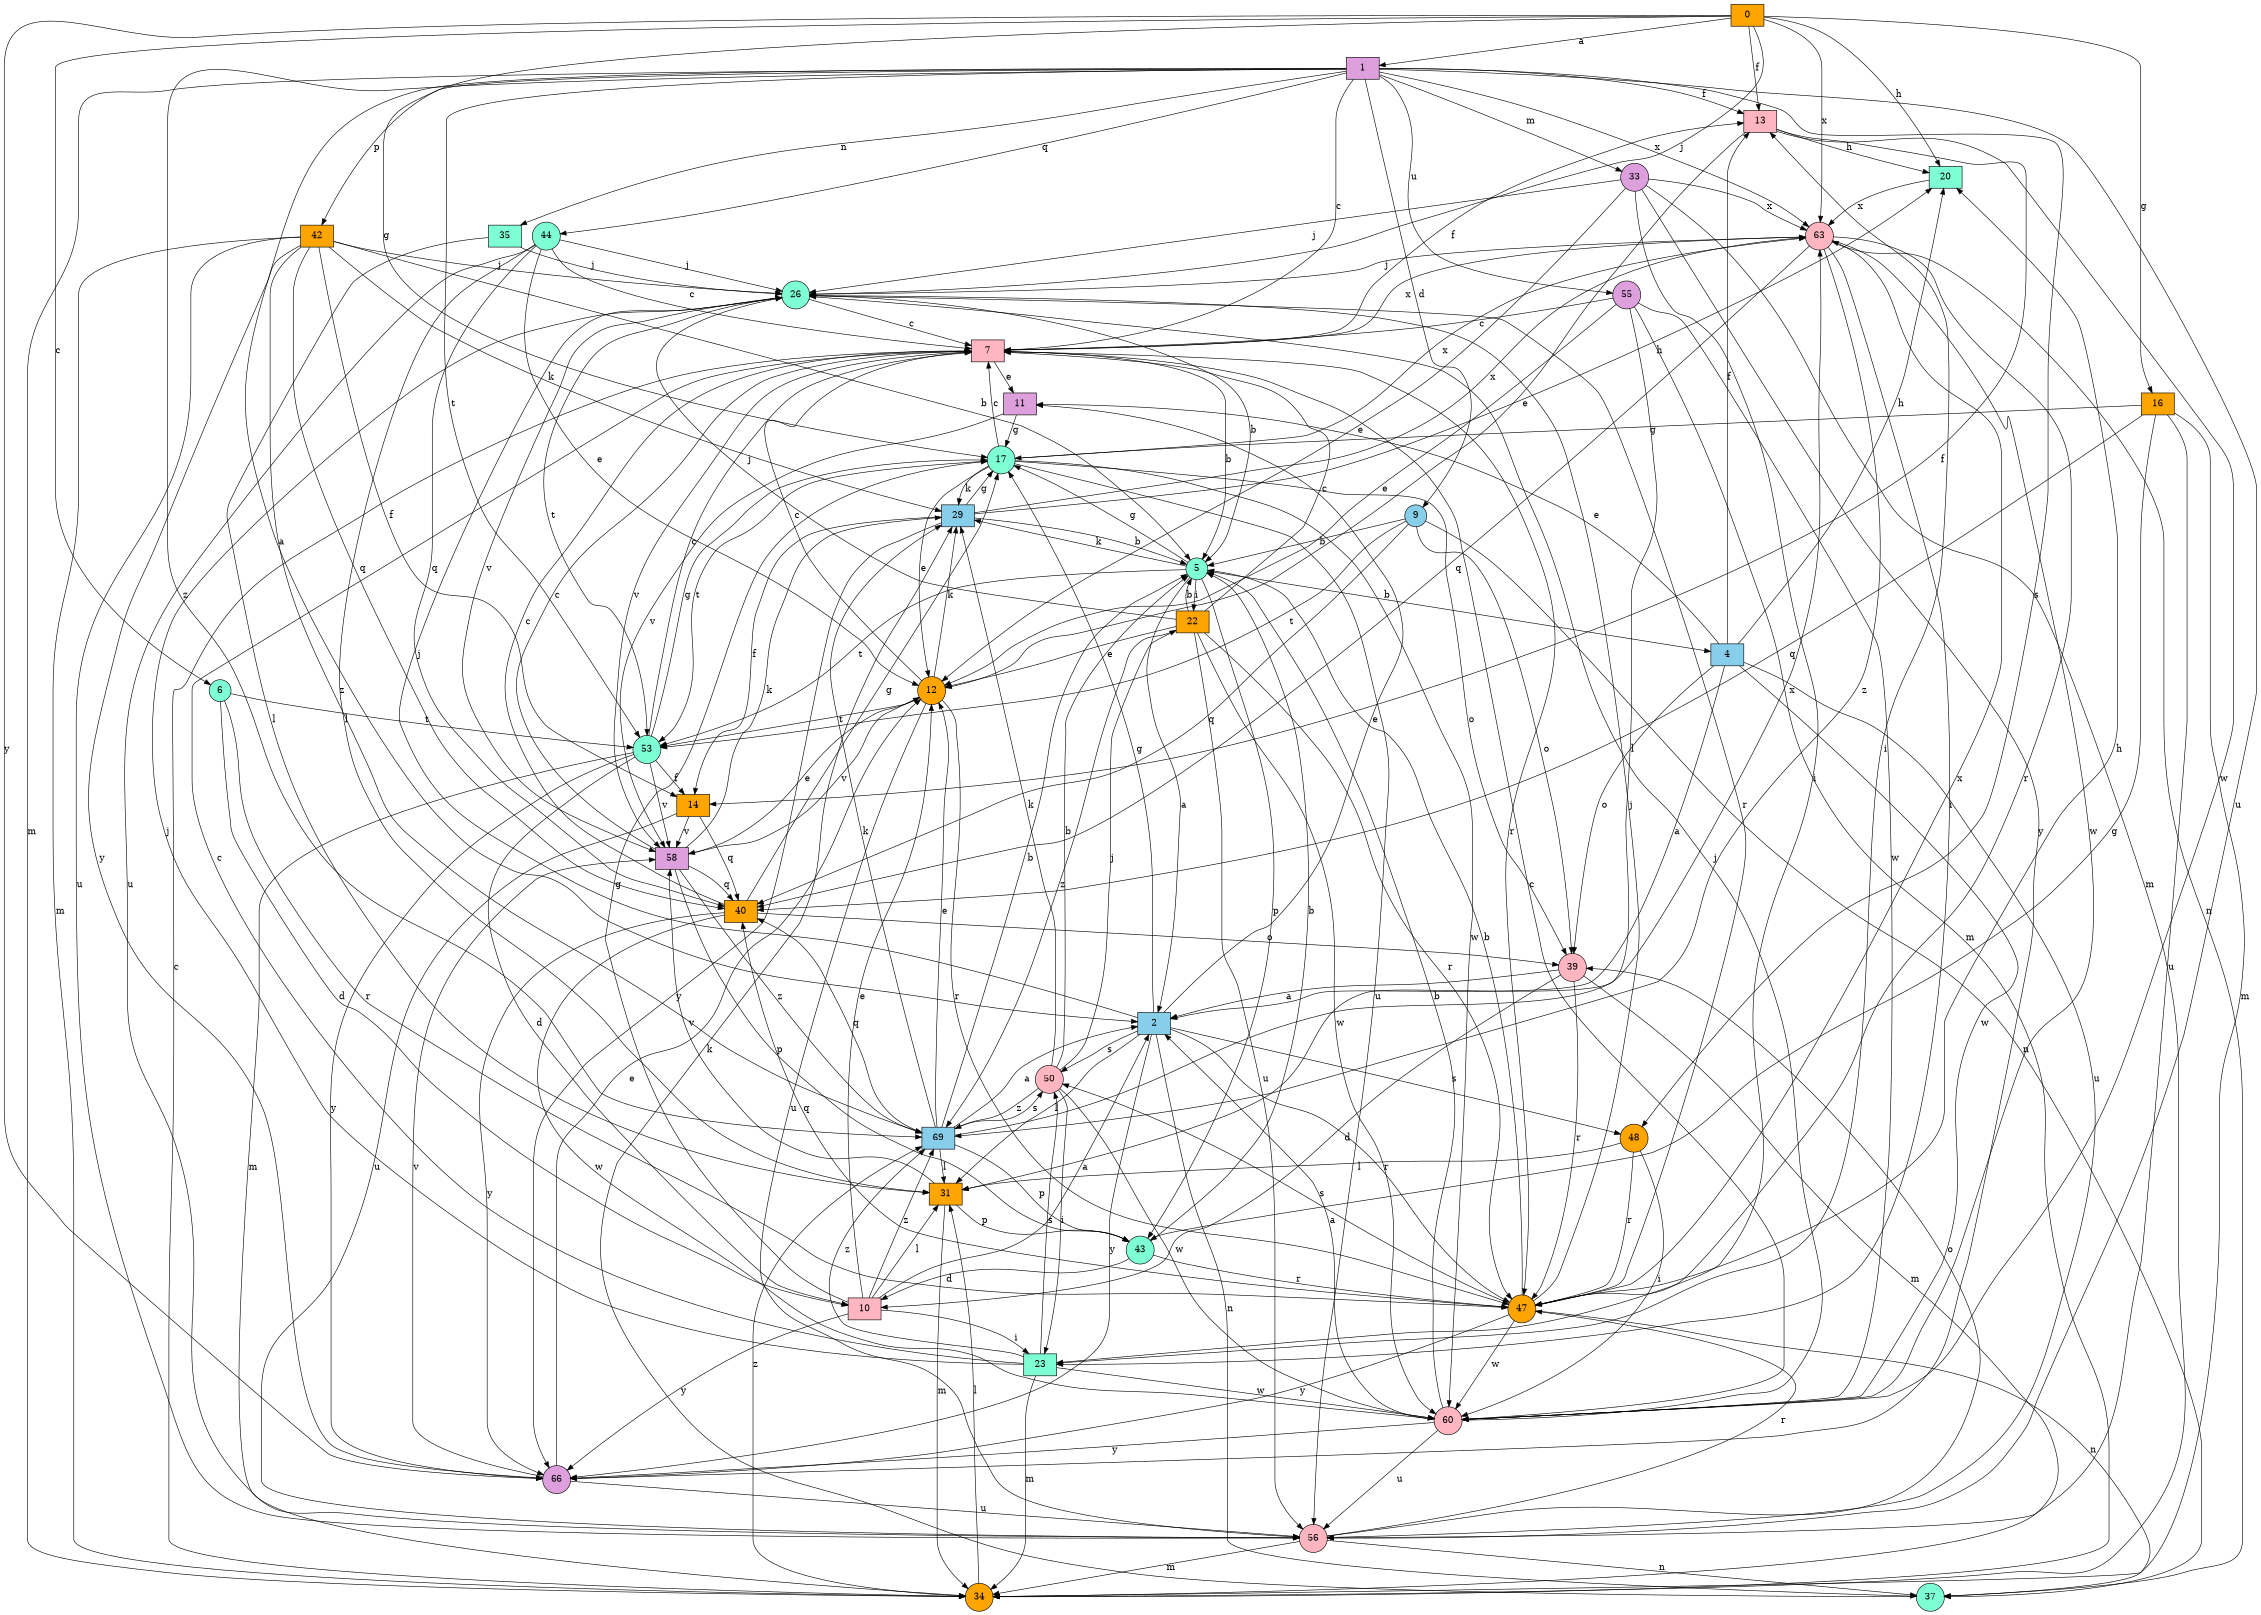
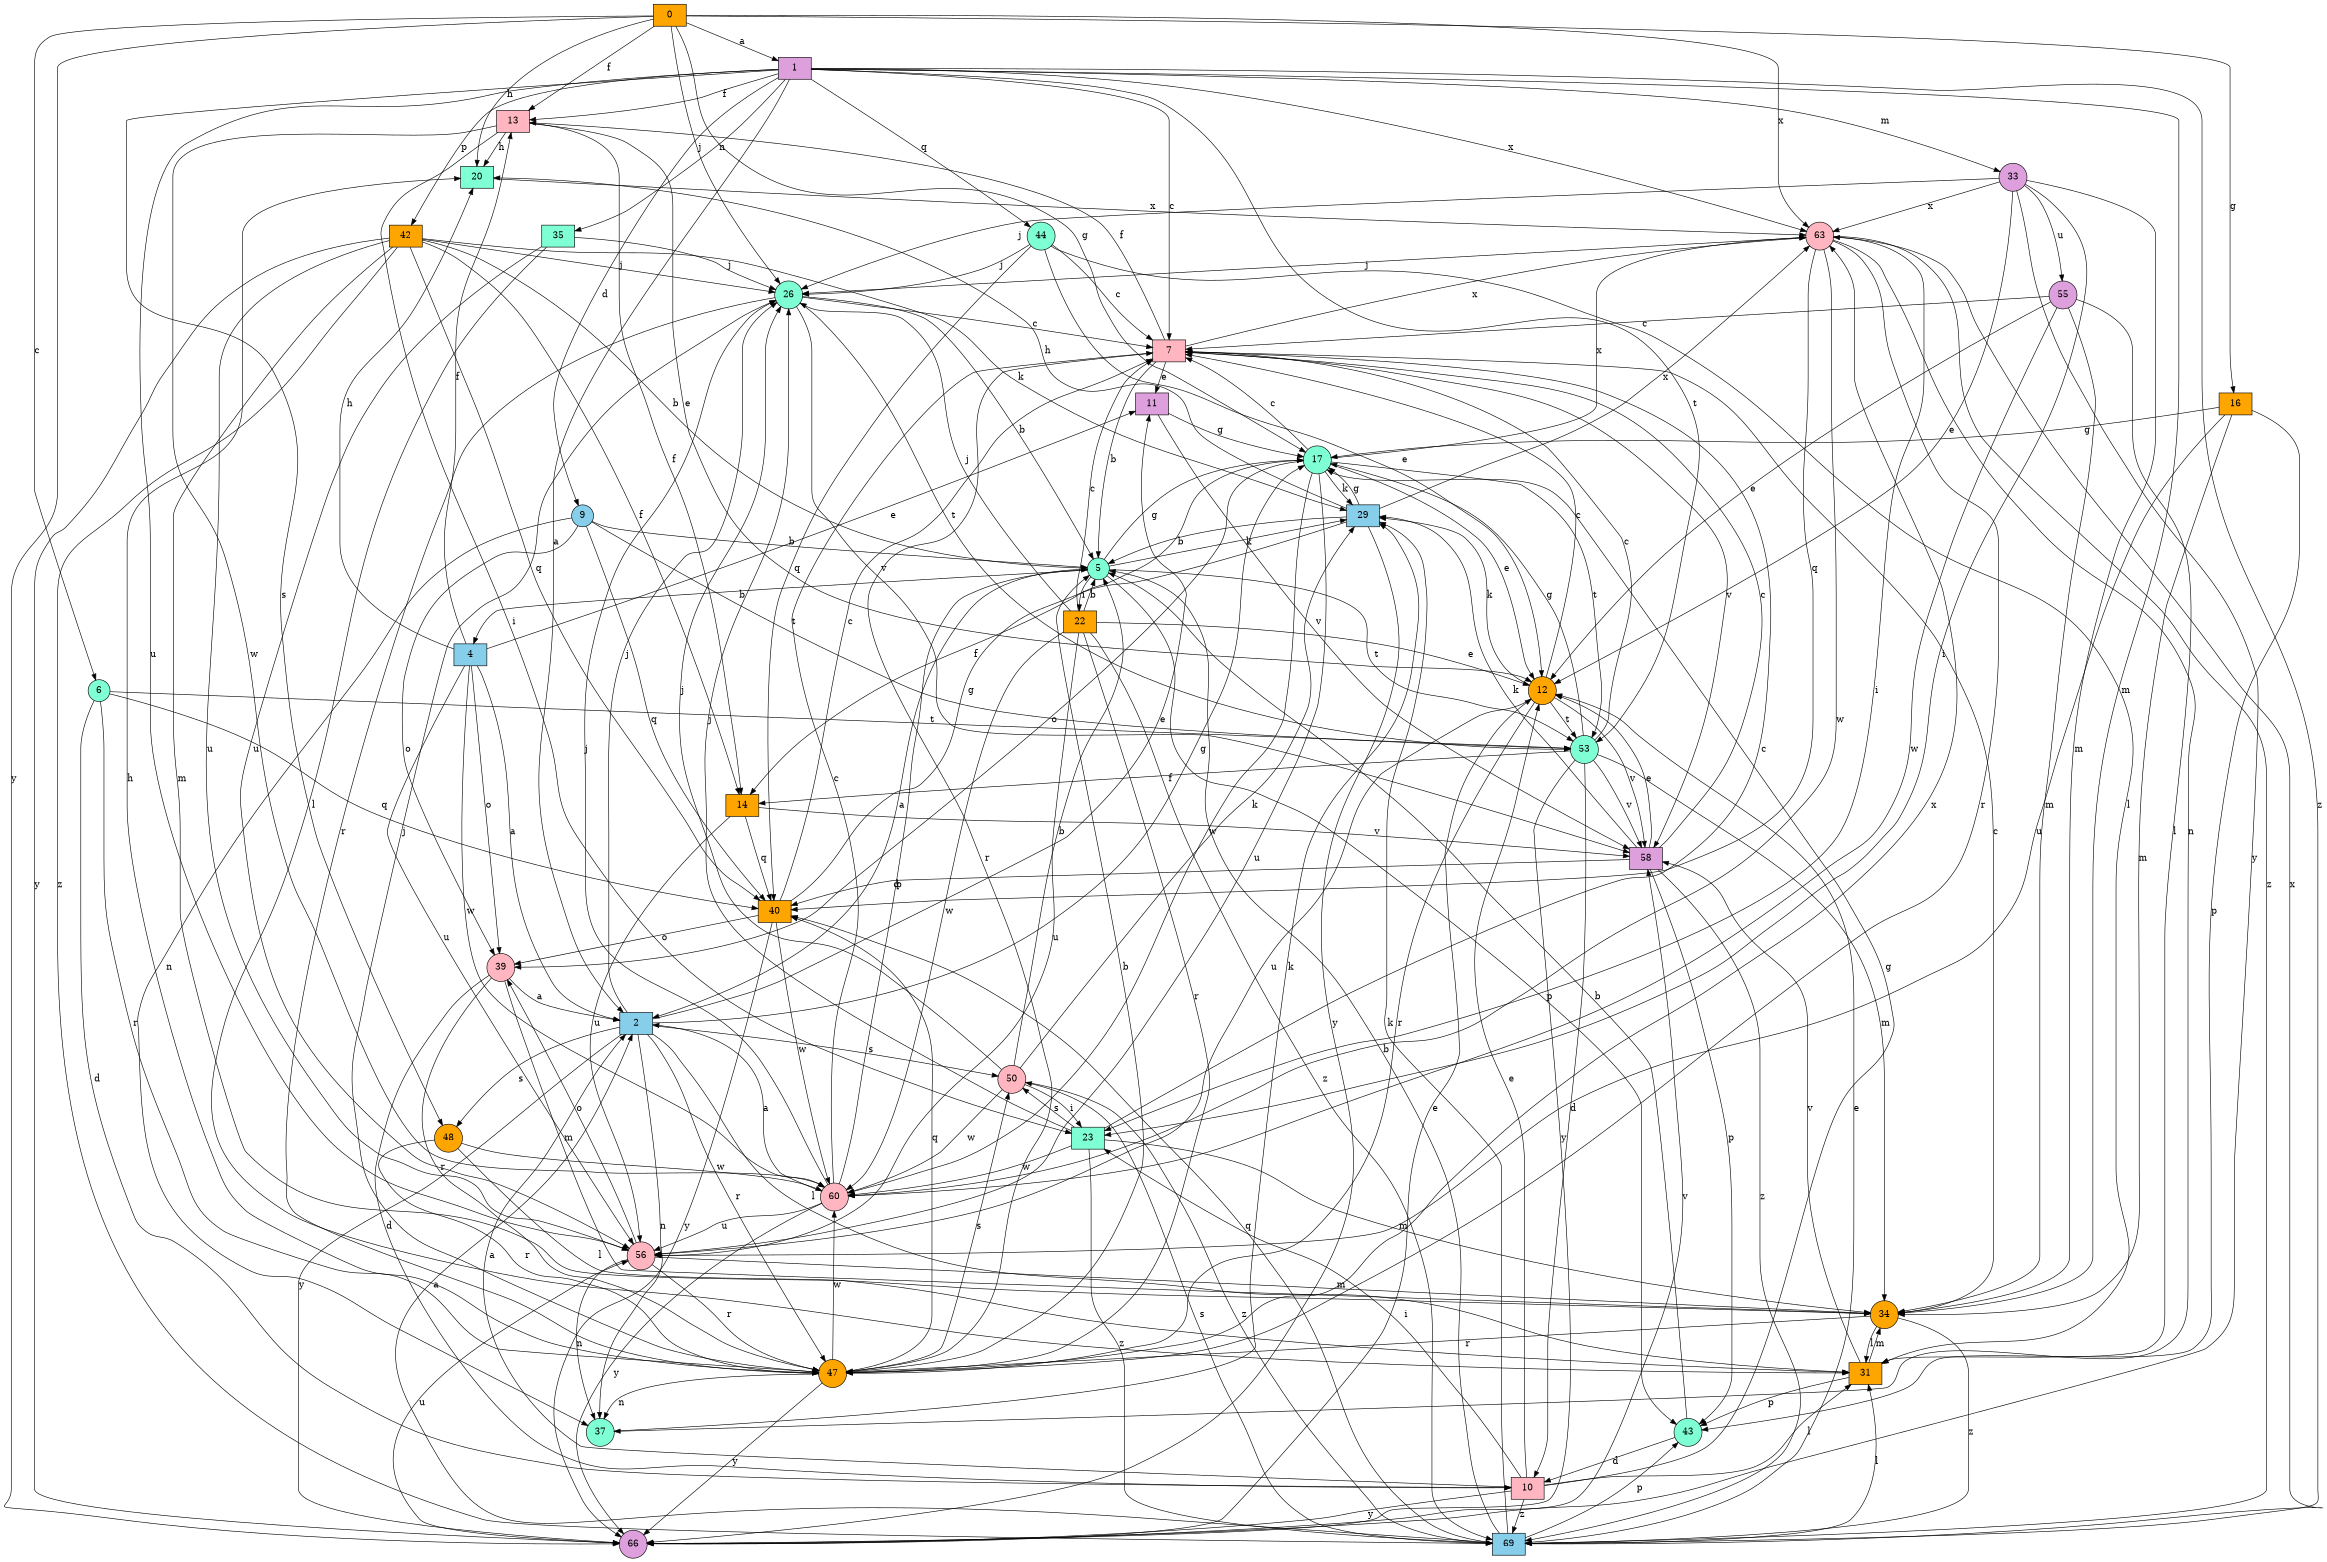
edge "1" -> "55": now "33" -> "55"
edge "16" -> "40": now "6" -> "40"
edge "16" -> "43": label "g" -> "p"
edge "50" -> "22": now "50" -> "26"
edge "23" -> "13": reversed
edge "48" -> "60": label "i" -> "w"
edge "43" -> "47": now "34" -> "47"
edge "44" -> "56": now "35" -> "56"
